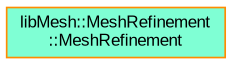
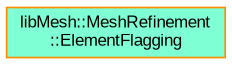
node "libMesh::MeshRefinement ::MeshRefinement": label "libMesh::MeshRefinement ::MeshRefinement" -> "libMesh::MeshRefinement ::ElementFlagging"
